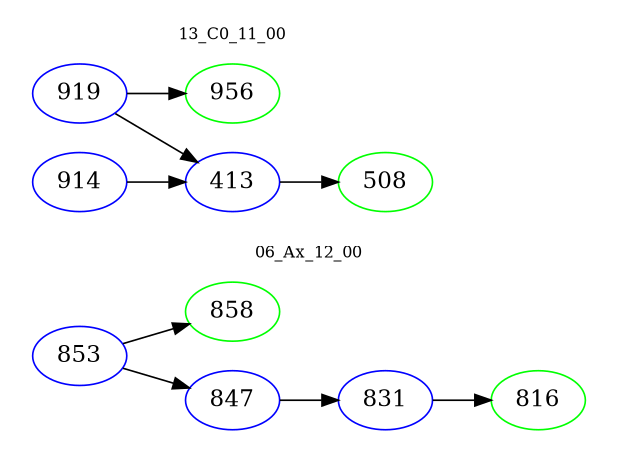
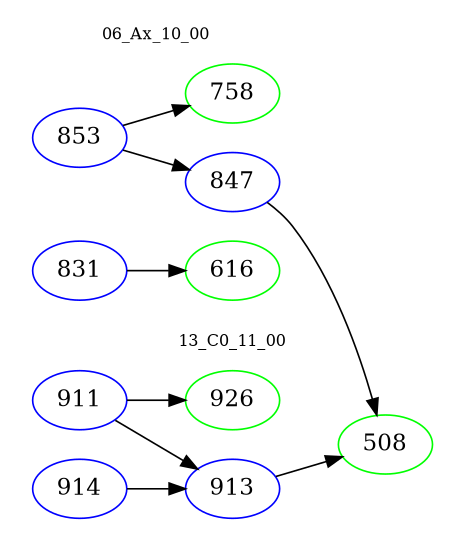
node "919": label "919" -> "911"
node "956": label "956" -> "926"
node "413": label "413" -> "913"
cluster "06_Ax_12_00": label "06_Ax_12_00" -> "06_Ax_10_00"
node "858": label "858" -> "758"
edge "847" -> "831": now "847" -> "508"
node "816": label "816" -> "616"
